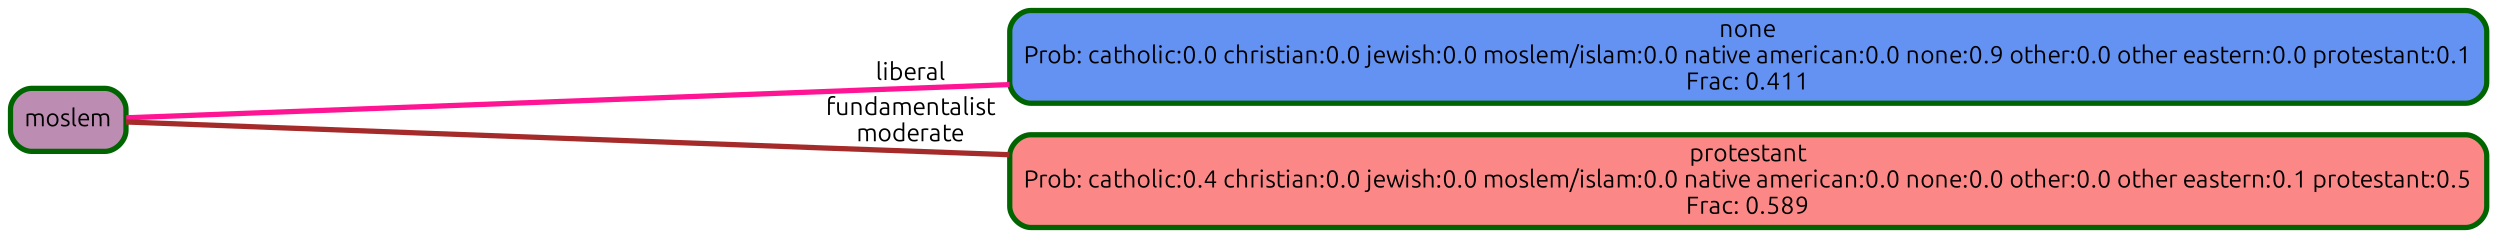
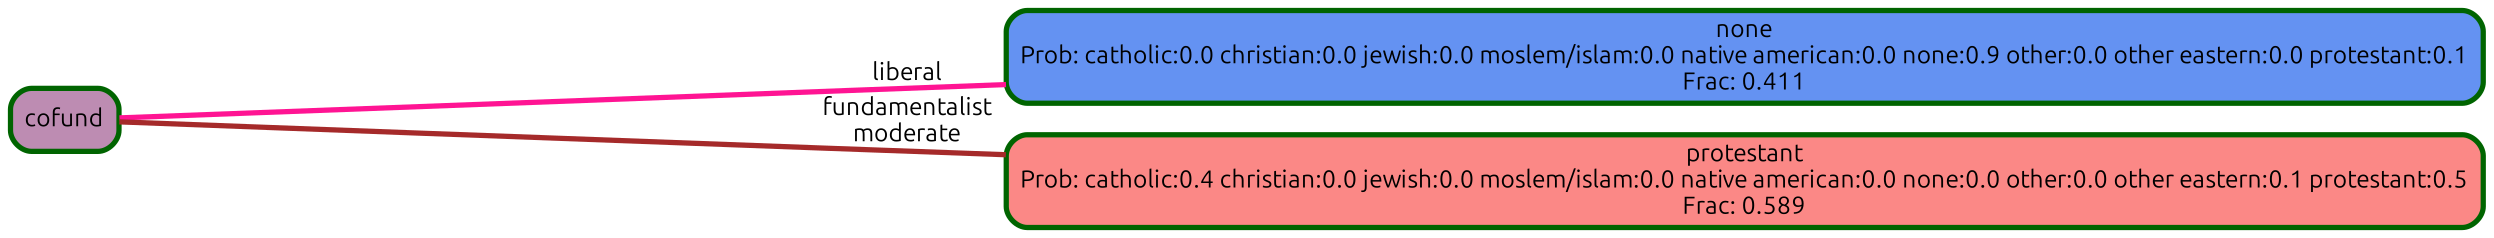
node "moslem": label "moslem" -> "cofund"
